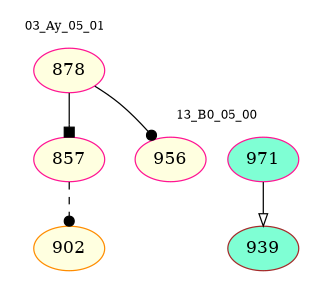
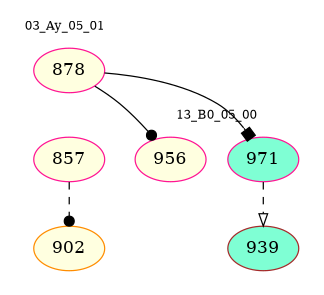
edge "878" -> "857": now "878" -> "971"
edge "971" -> "939": style solid -> dashed
